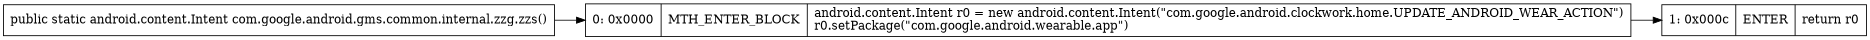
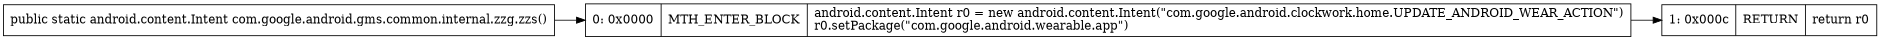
node "1: 0x000c": text "ENTER" -> "RETURN"
